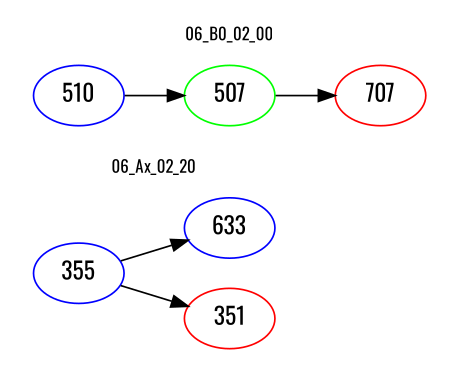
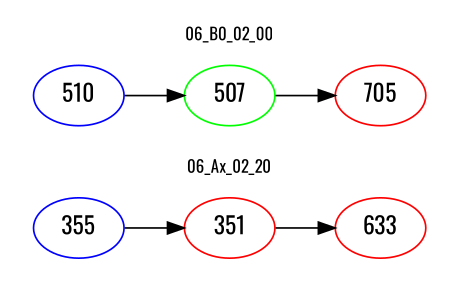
node "707": label "707" -> "705"
node "633": color blue -> red
edge "355" -> "633": now "351" -> "633"
